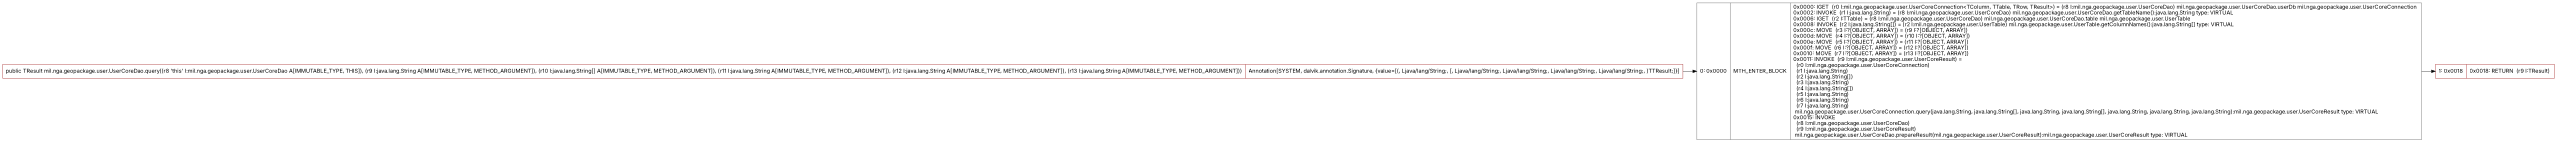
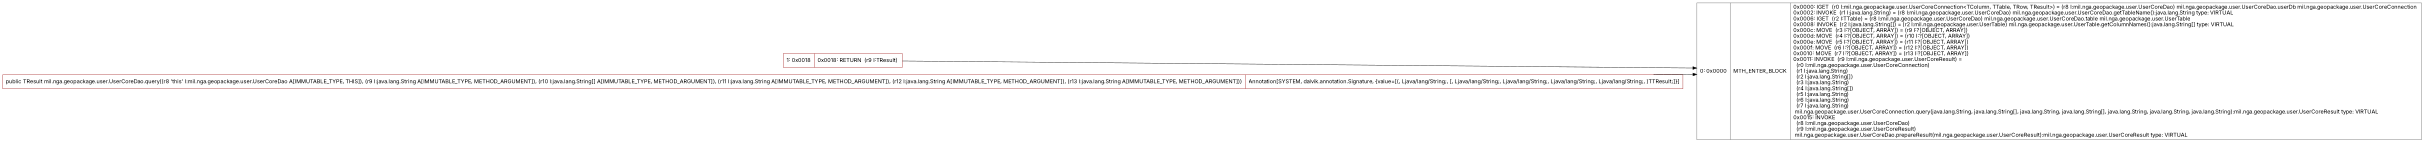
edge "0: 0x0000" -> "1: 0x0018": reversed
